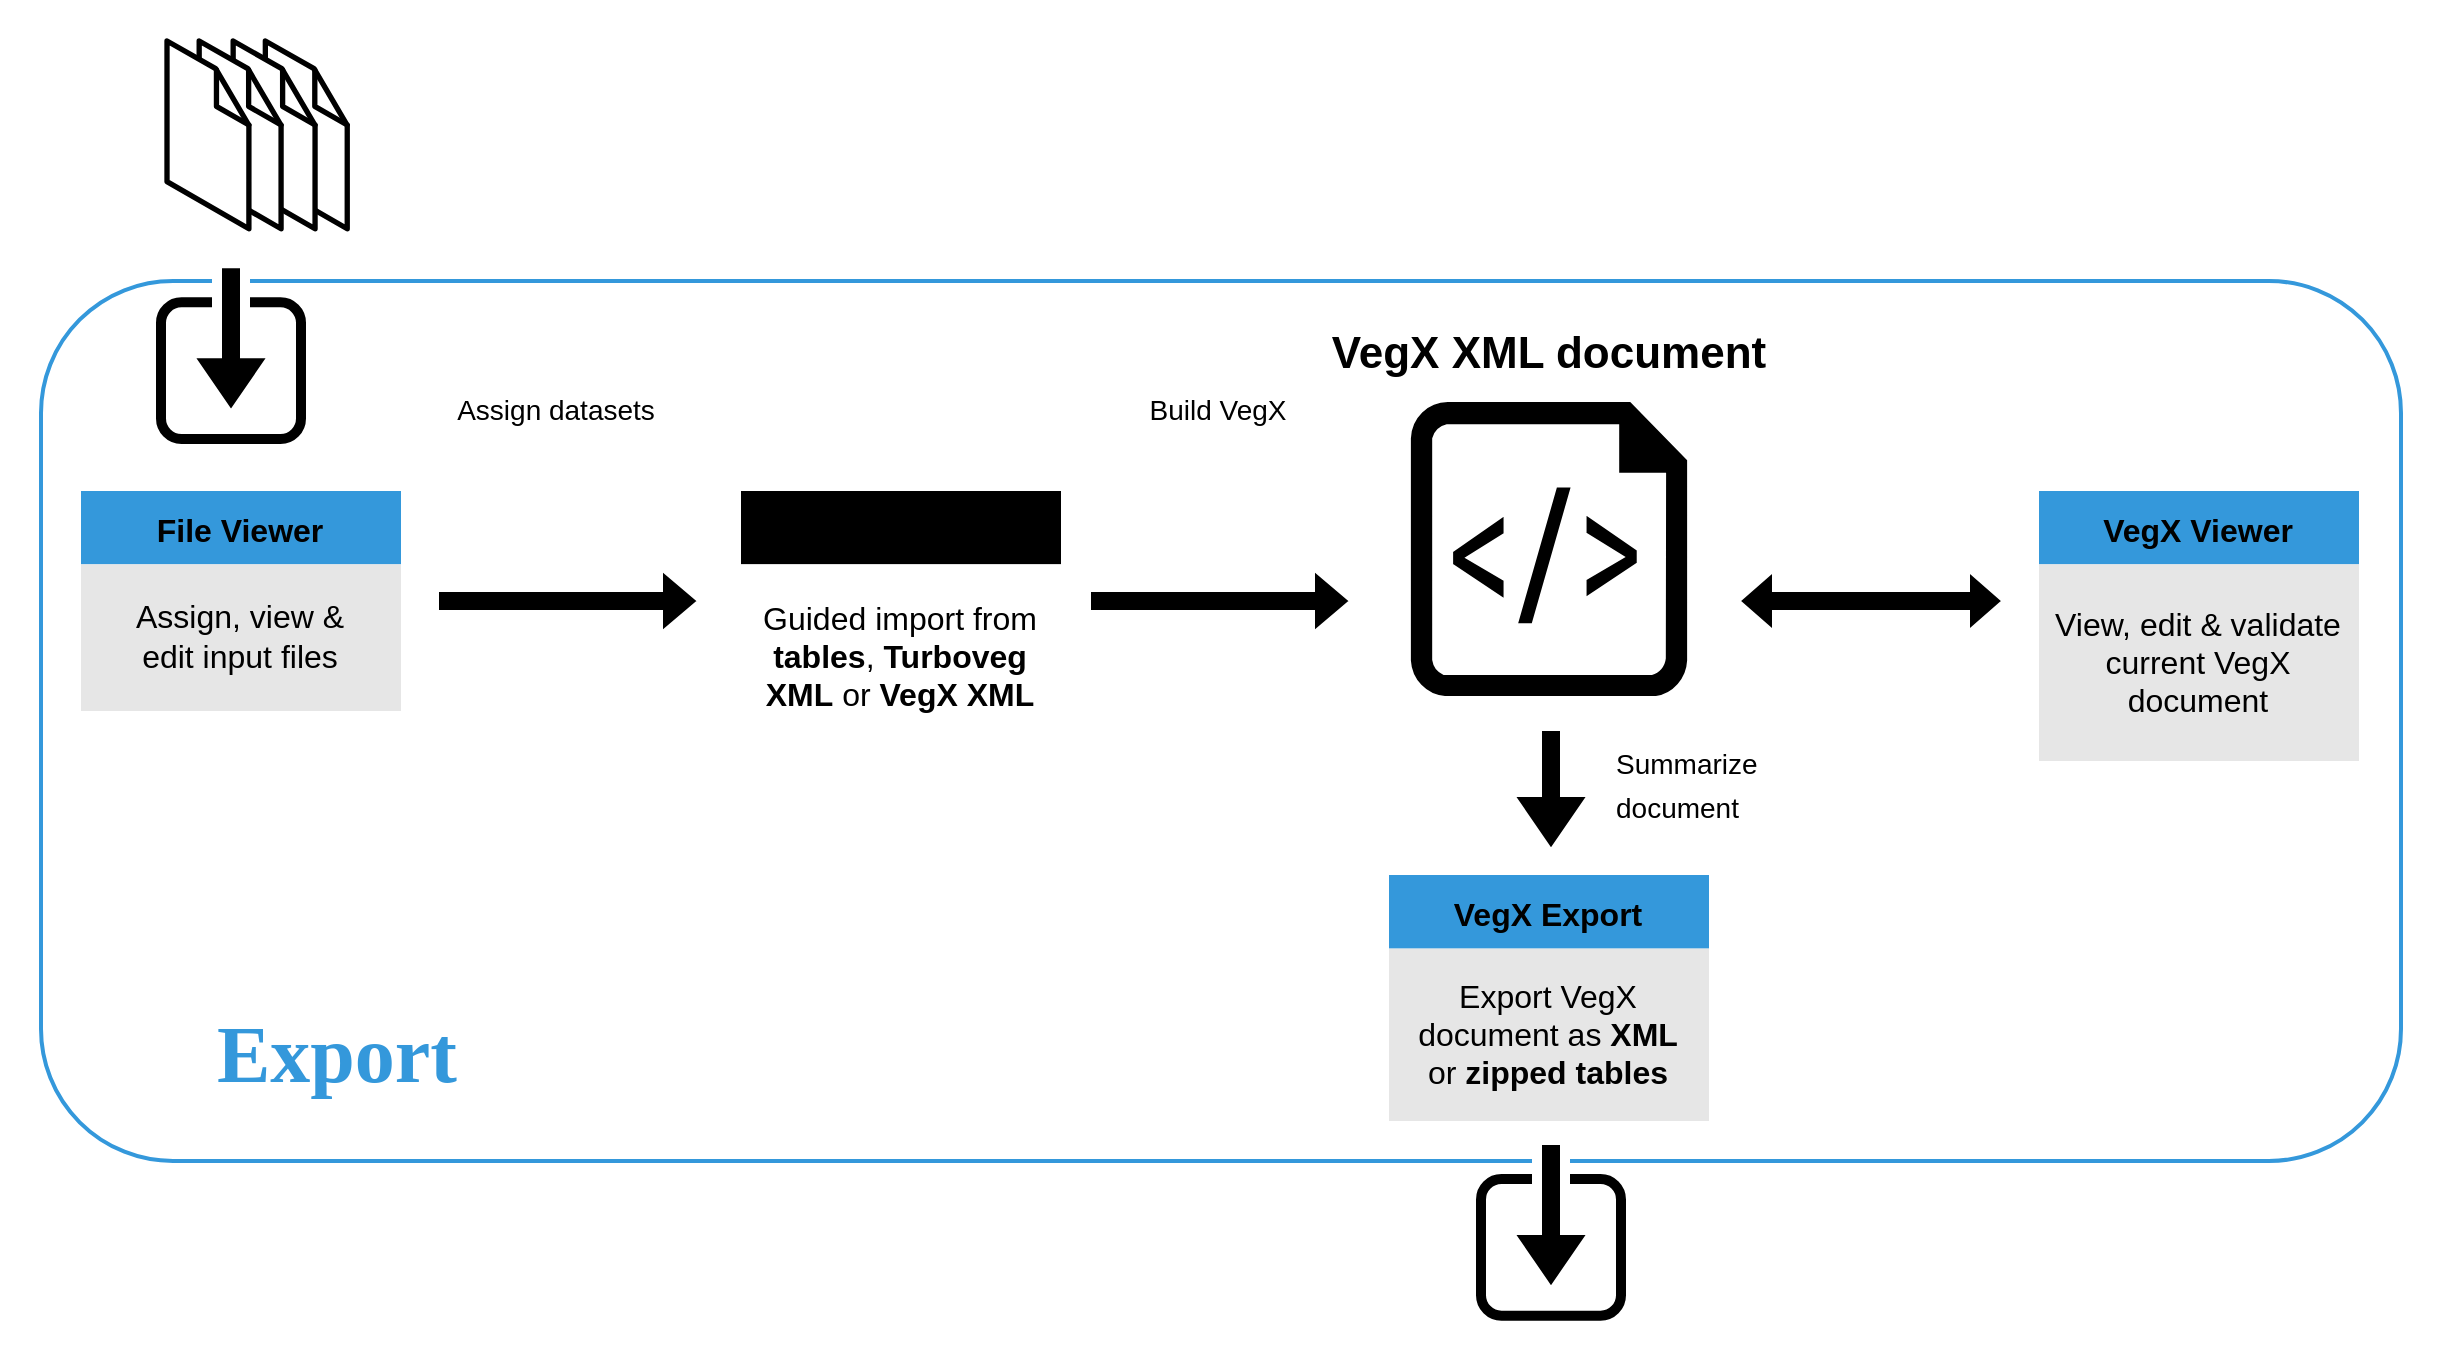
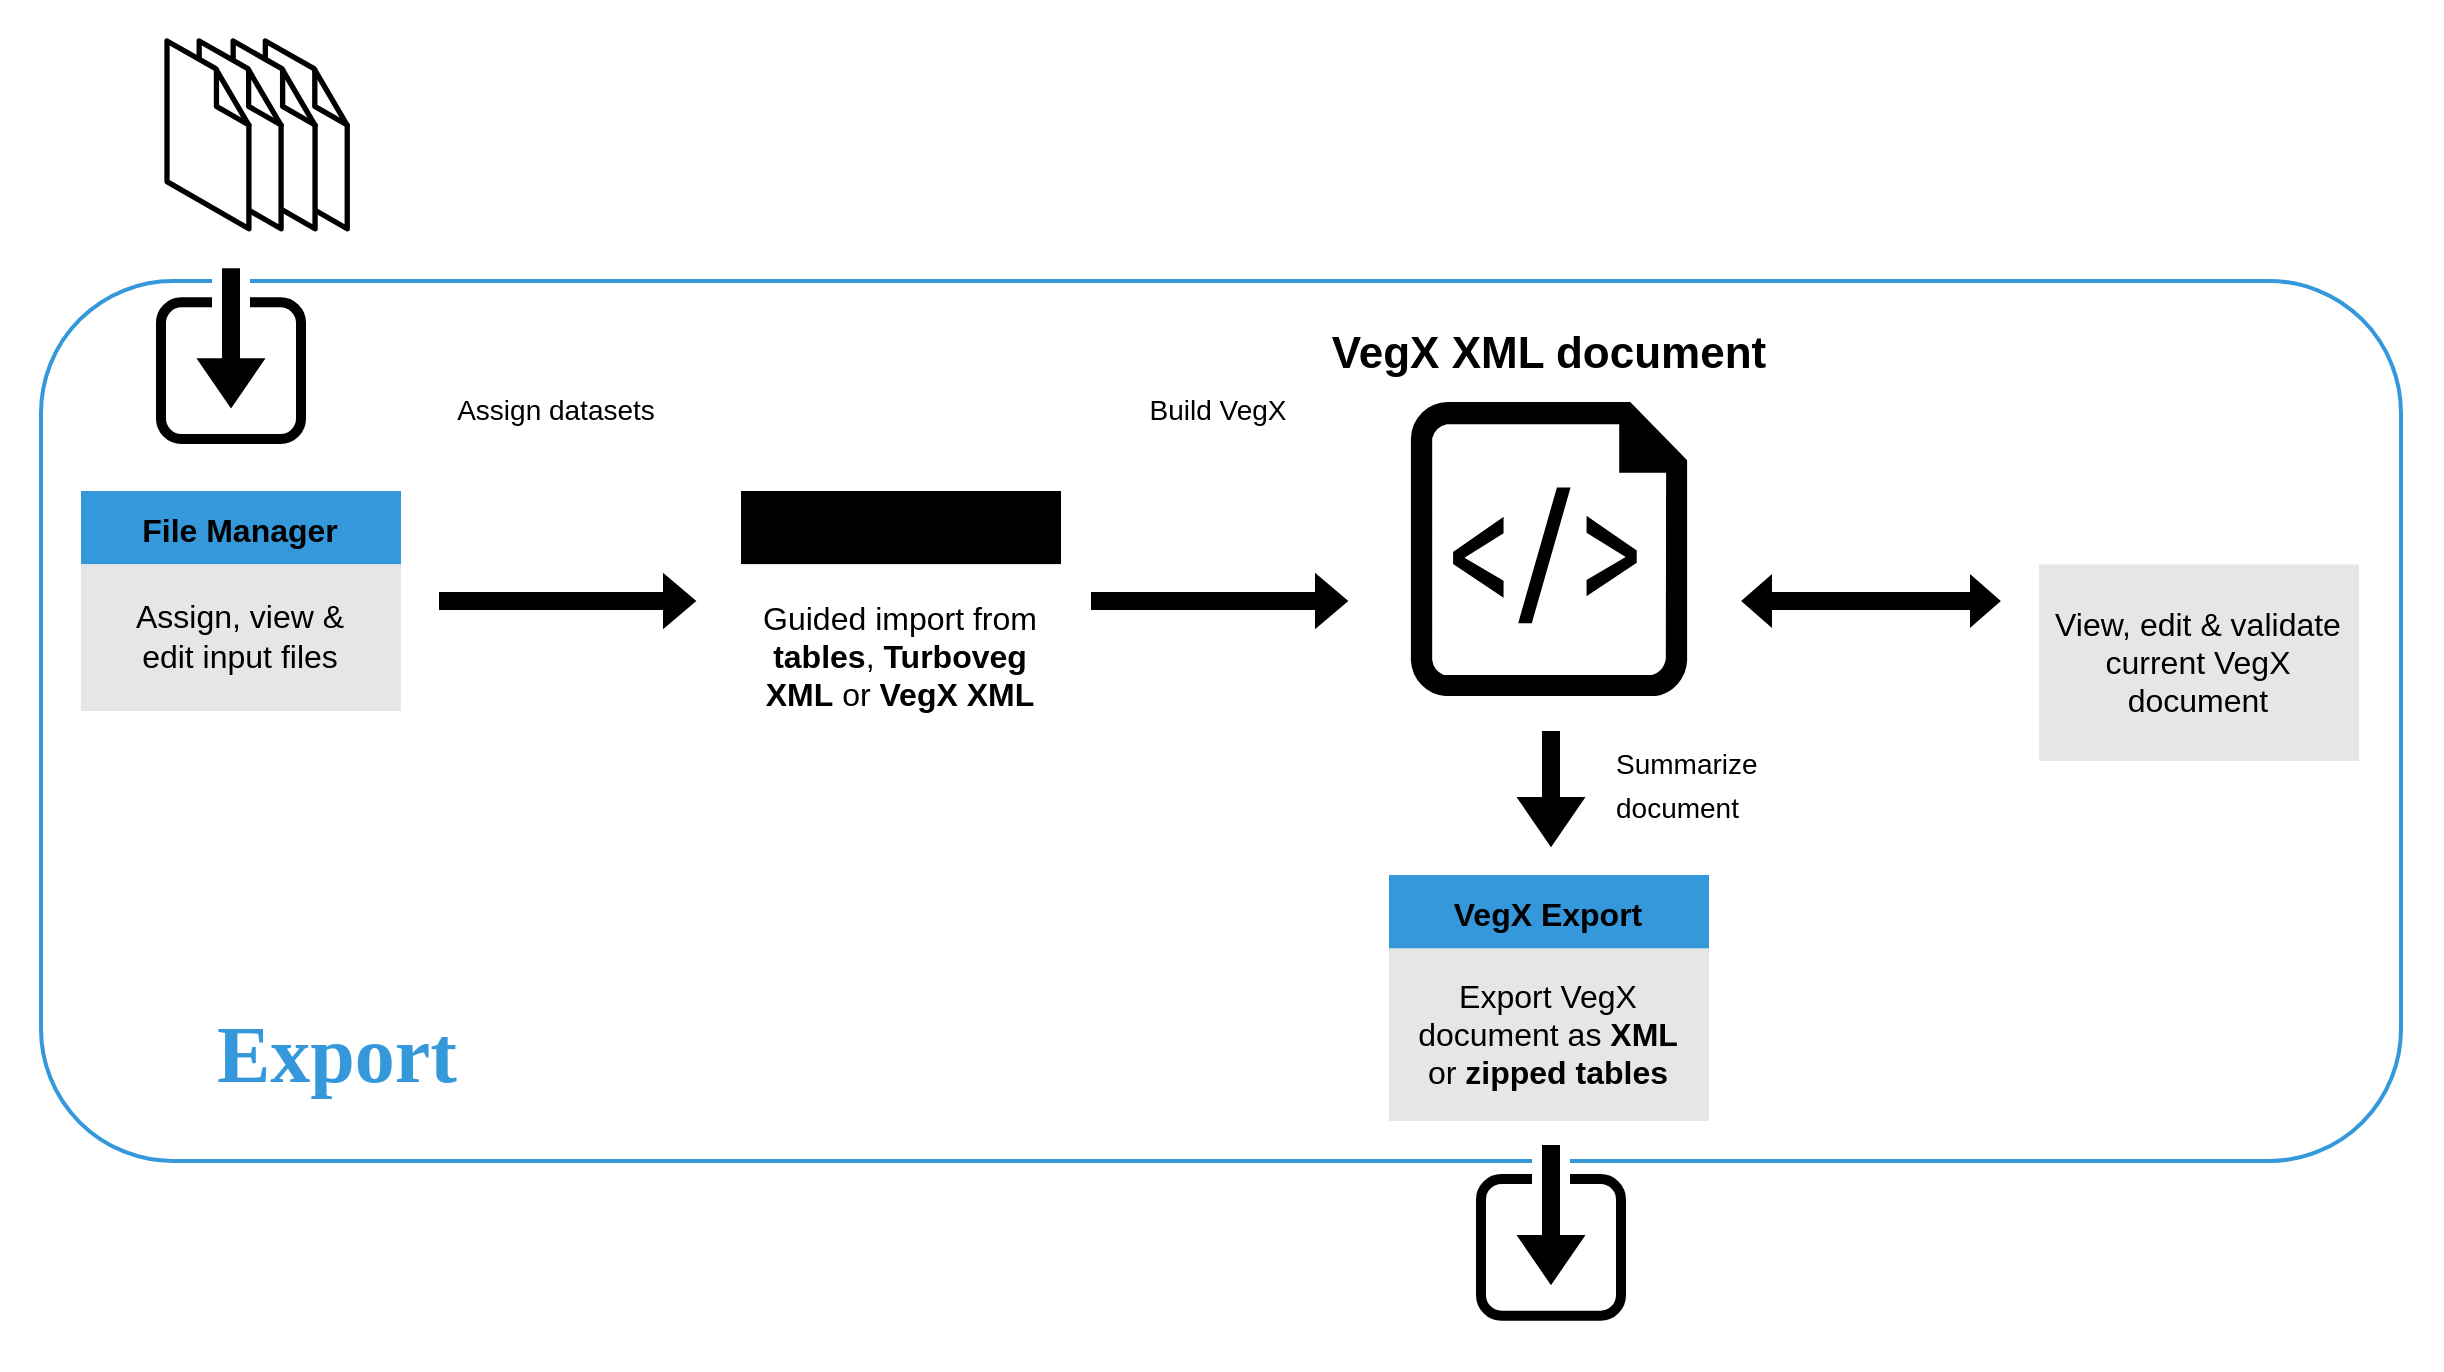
node "File Viewer": label "File Viewer" -> "File Manager"
node "VegX Viewer": removed
